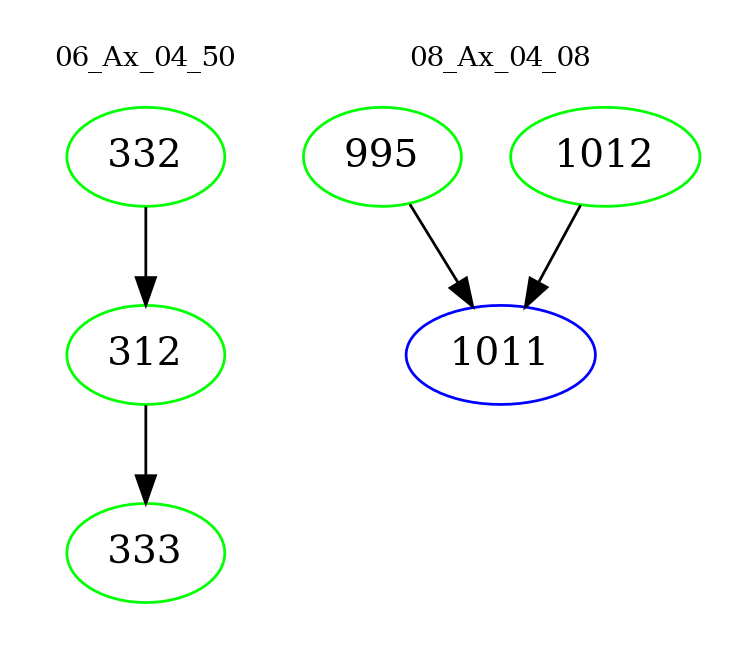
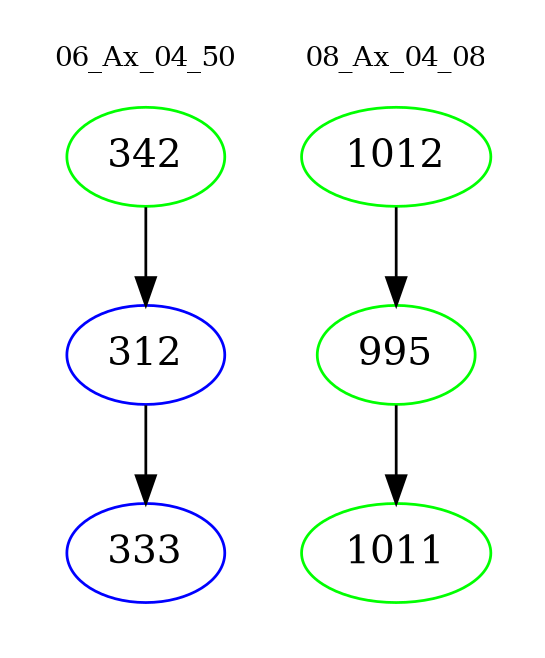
node "332": label "332" -> "342"
edge "1012" -> "1011": now "1012" -> "995"
node "312": color green -> blue
node "1011": color blue -> green
node "333": color green -> blue
